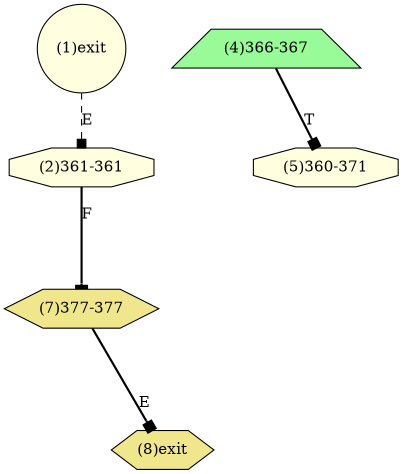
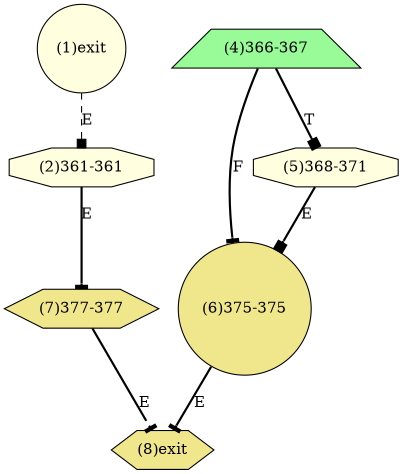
node "(5)360-371": label "(5)360-371" -> "(5)368-371"
edge "(2)361-361" -> "(7)377-377": label "F" -> "E"
node "(6)375-375": added
edge "(7)377-377" -> "(8)exit": arrowhead box -> tee
